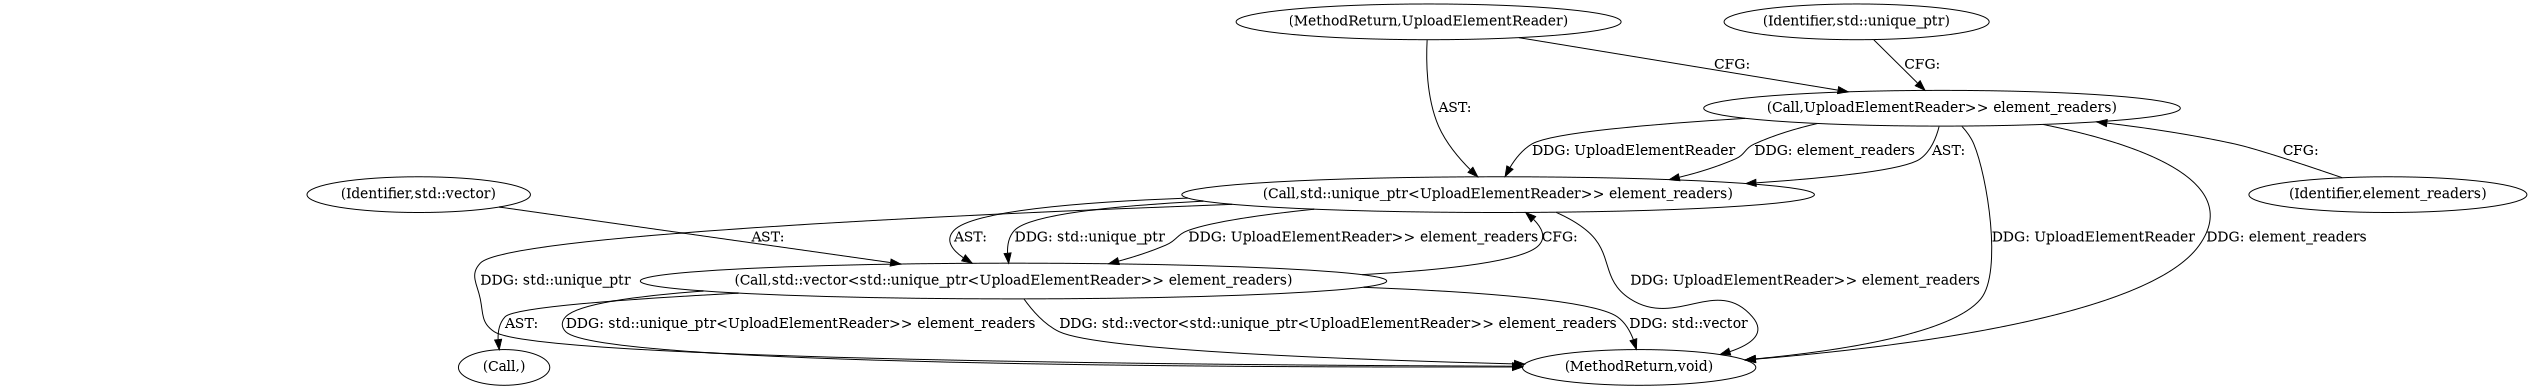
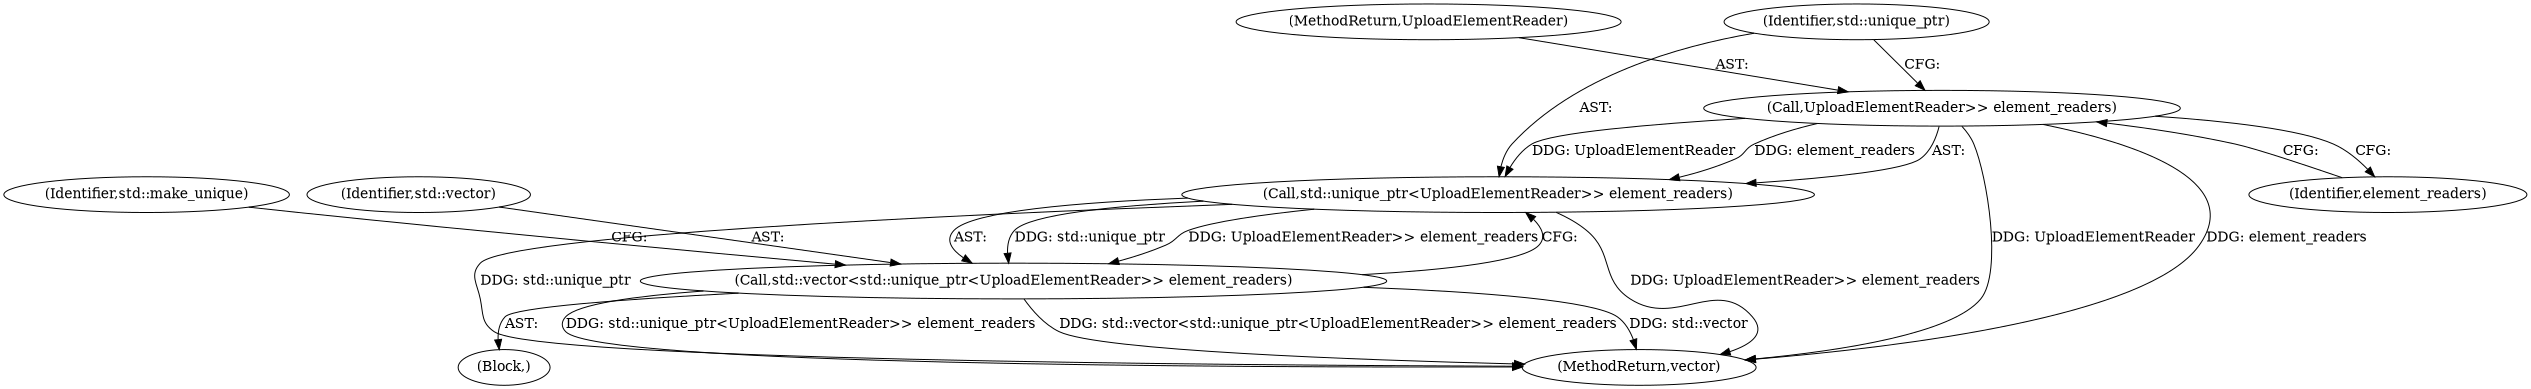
edge "(MethodReturn,UploadElementReader)" -> "(Call,UploadElementReader>> element_readers)": label "CFG: " -> "AST: "
edge "(MethodReturn,UploadElementReader)" -> "(Call,std::unique_ptr<UploadElementReader>> element_readers)": now "(Identifier,std::unique_ptr)" -> "(Call,std::unique_ptr<UploadElementReader>> element_readers)"
edge "(Call,UploadElementReader>> element_readers)" -> "(Identifier,element_readers)": added, label "CFG:"
node "(Identifier,std::make_unique)": added
node "(Call,)": label "(Call,)" -> "(Block,)"
node "(MethodReturn,void)": label "(MethodReturn,void)" -> "(MethodReturn,vector)"
